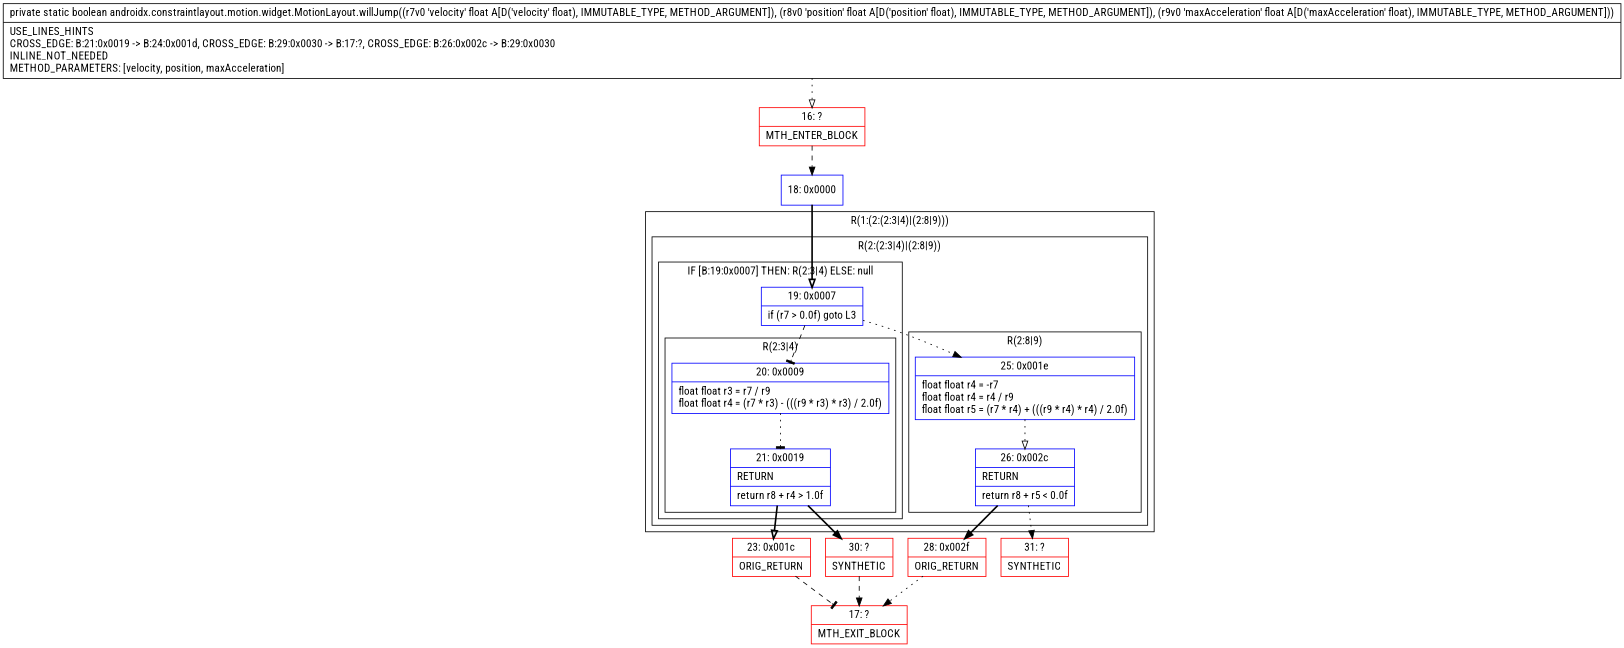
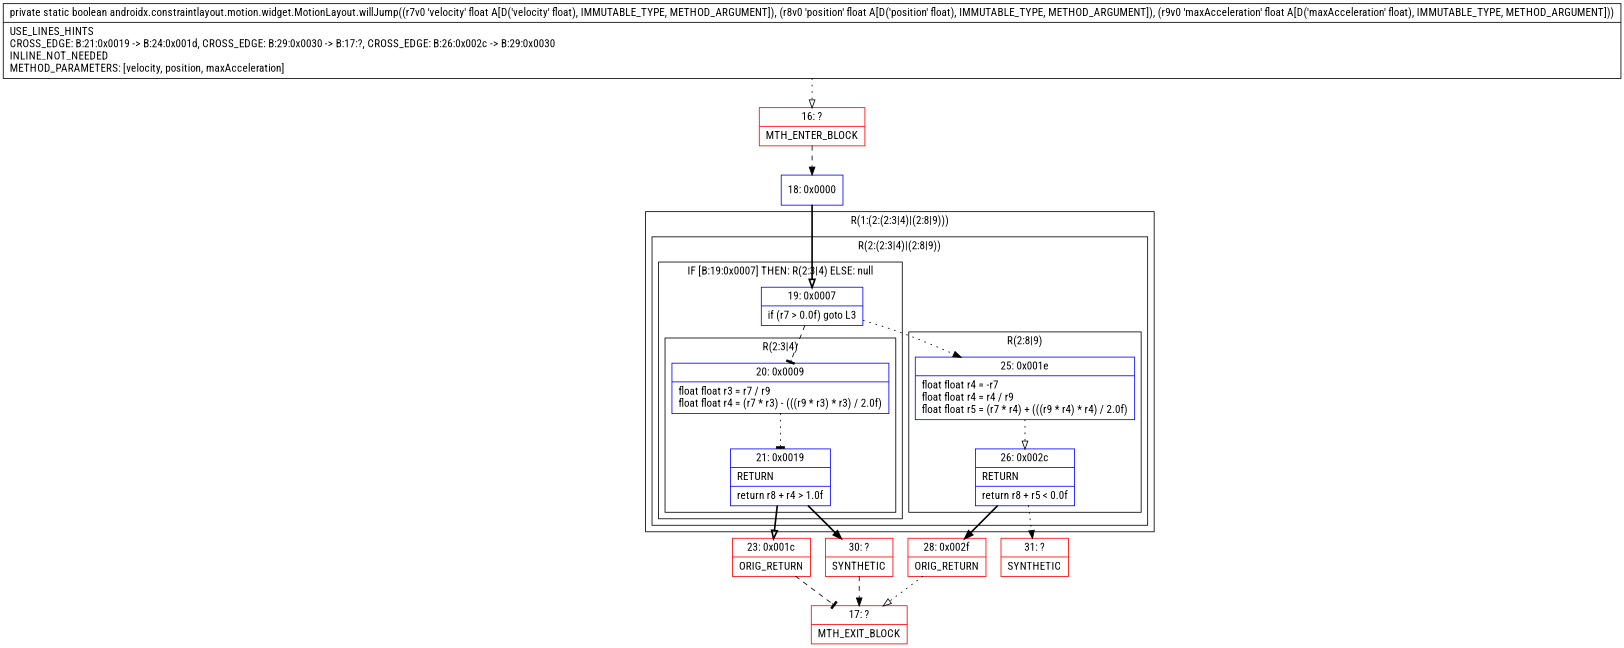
edge "28: 0x002f" -> "17: ?": arrowhead normal -> onormal
